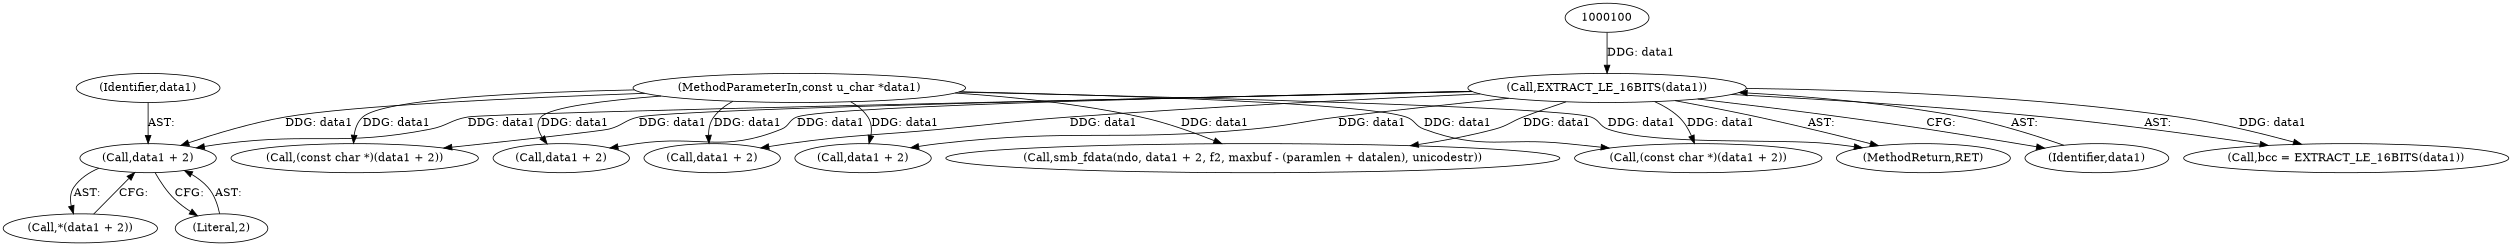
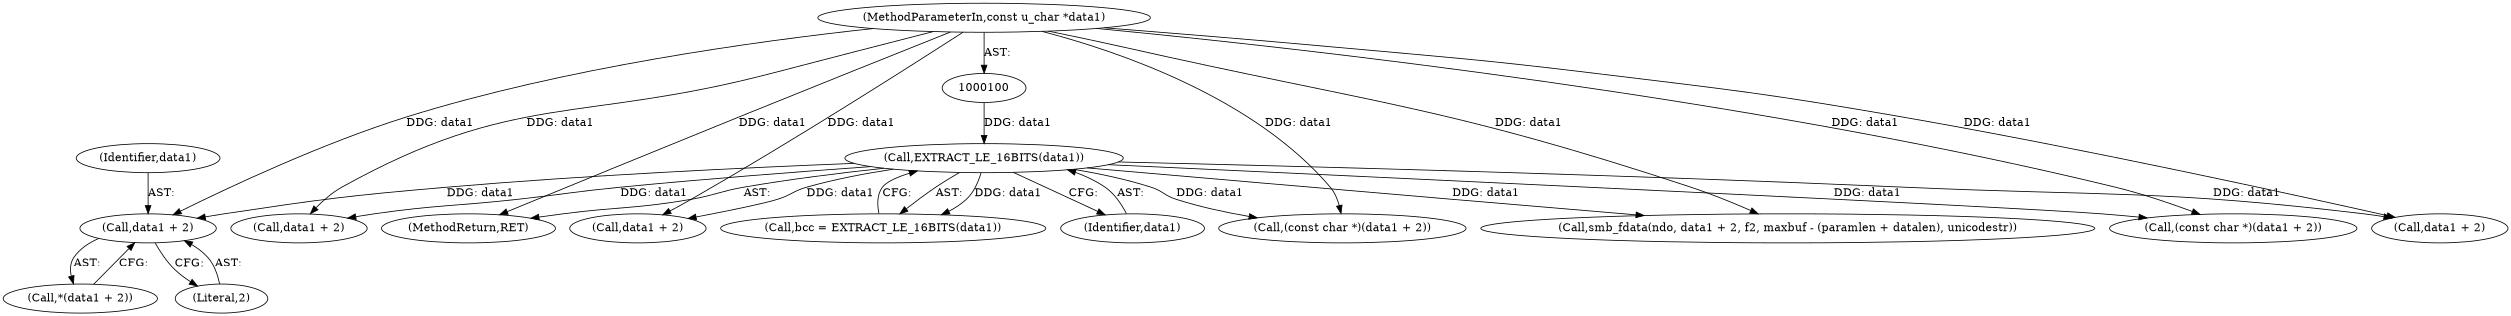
edge "(MethodParameterIn,const u_char *data1)" -> "1000100": added, label "AST:"
edge "(Call,bcc = EXTRACT_LE_16BITS(data1))" -> "(Call,EXTRACT_LE_16BITS(data1))": added, label "CFG:"
